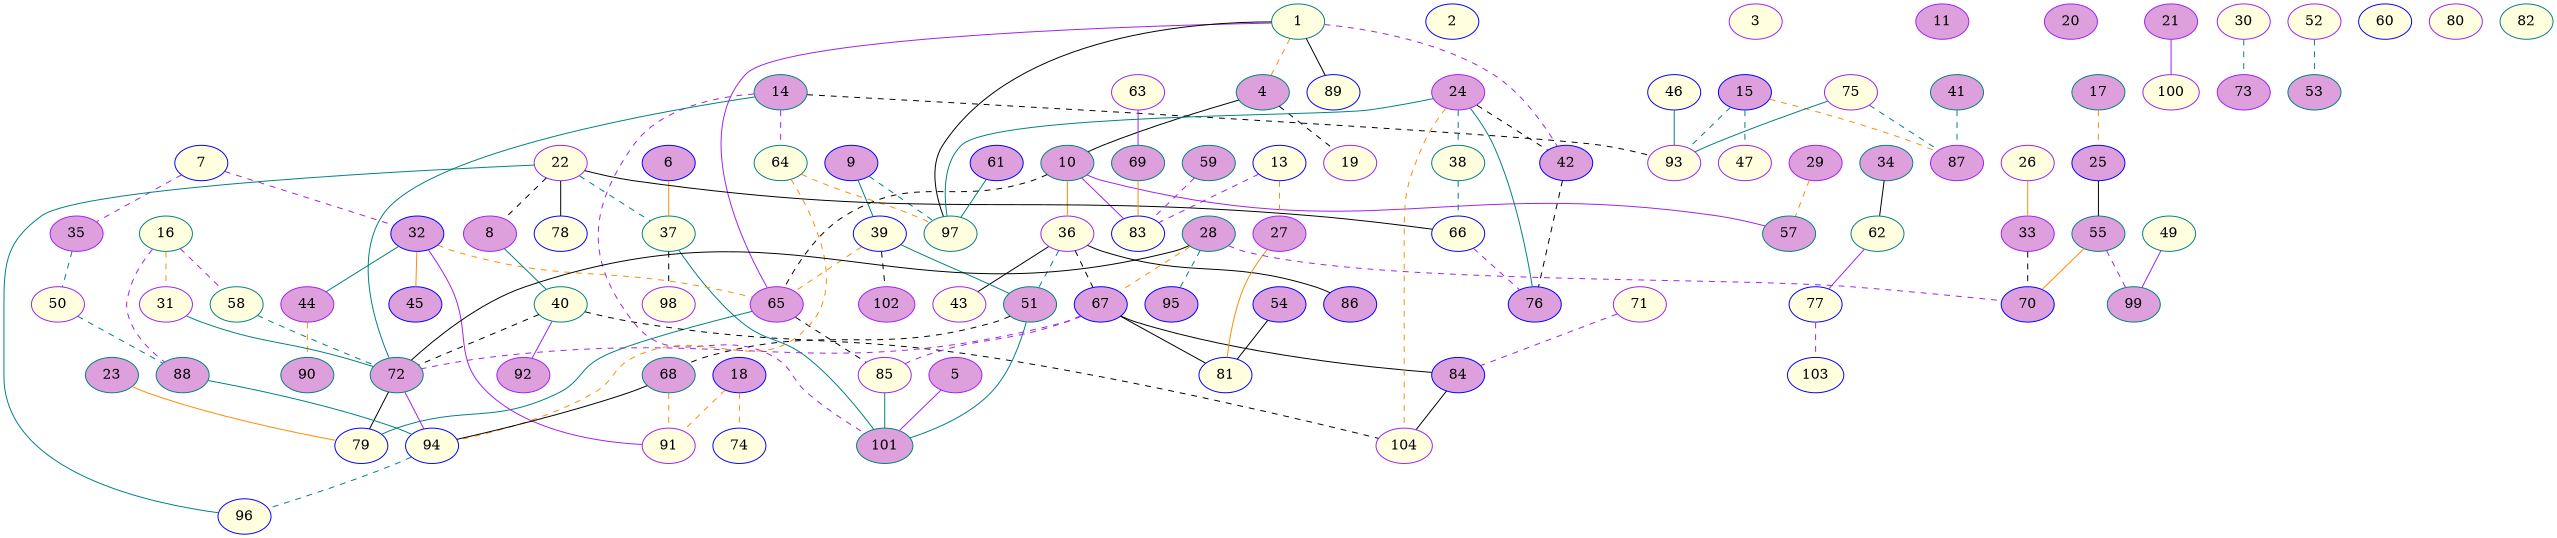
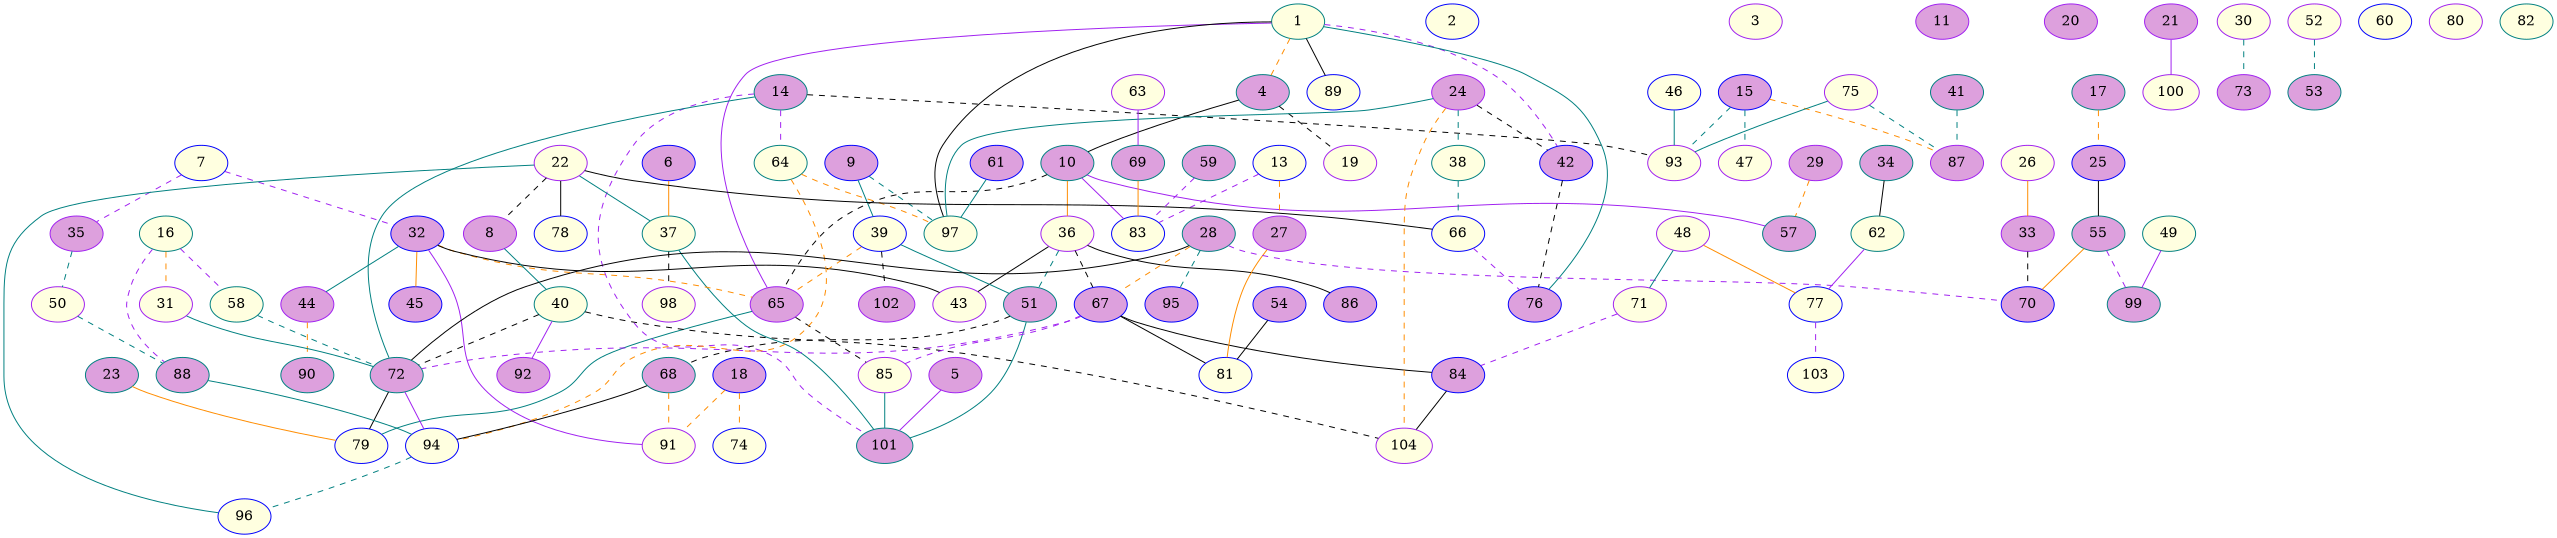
edge "24" -- "76": now "1" -- "76"
edge "22" -- "37": style dashed -> solid
node "48": added
edge "32" -- "43": added
